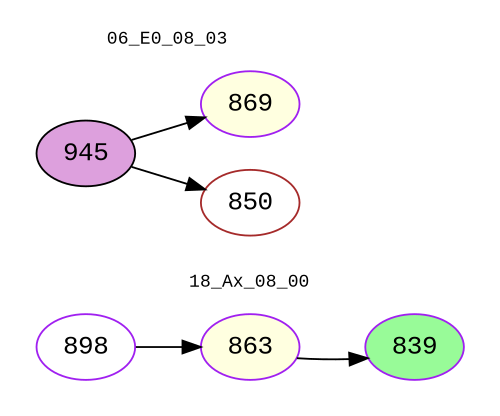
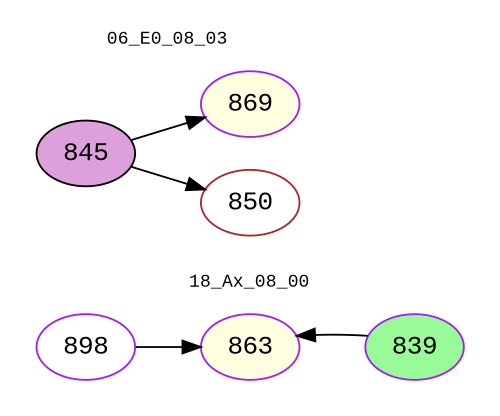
node "945": label "945" -> "845"
edge "863" -> "839": reversed
